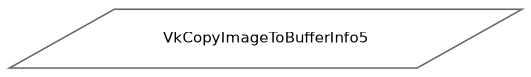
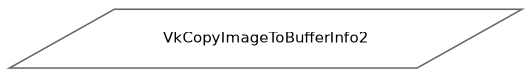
node "VkCopyImageToBufferInfo5": label "VkCopyImageToBufferInfo5" -> "VkCopyImageToBufferInfo2"
